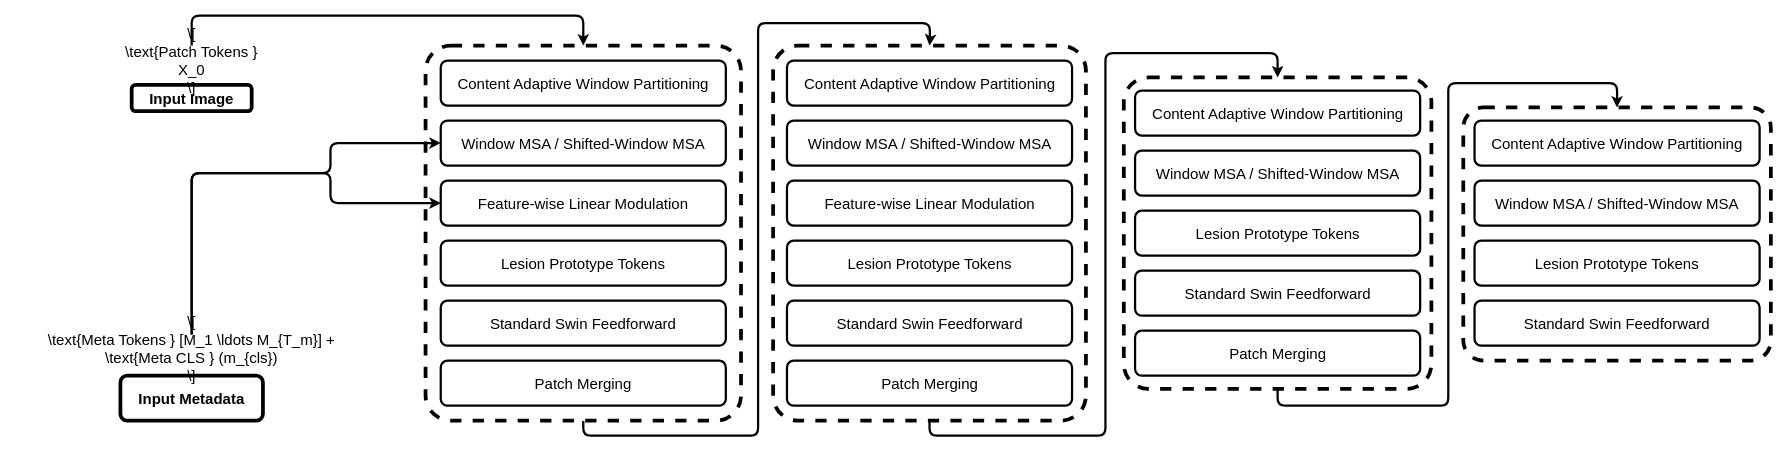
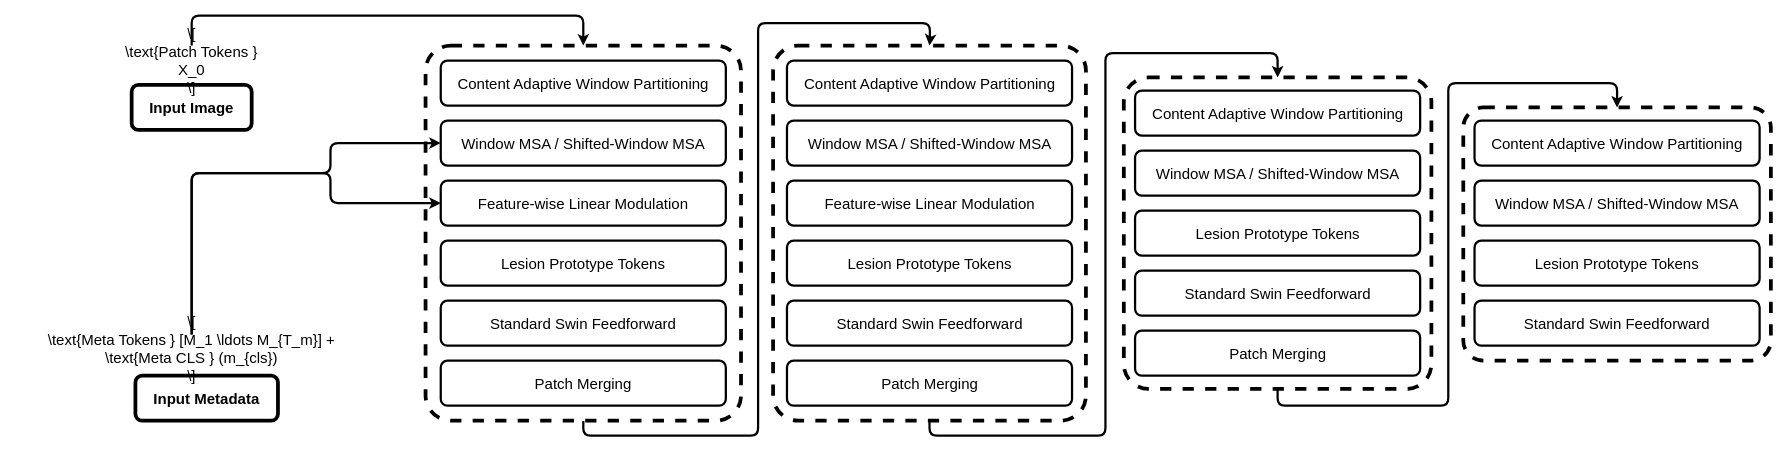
node "Input Image": size 120x26 -> 120x45
node "Input Metadata": moved (192, 398) -> (207, 398)
